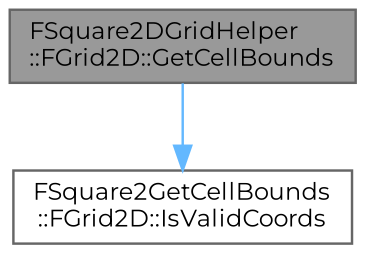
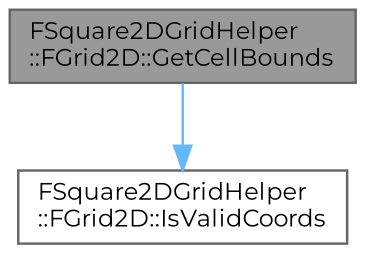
node "FSquare2GetCellBounds ::FGrid2D::IsValidCoords": label "FSquare2GetCellBounds ::FGrid2D::IsValidCoords" -> "FSquare2DGridHelper ::FGrid2D::IsValidCoords"
